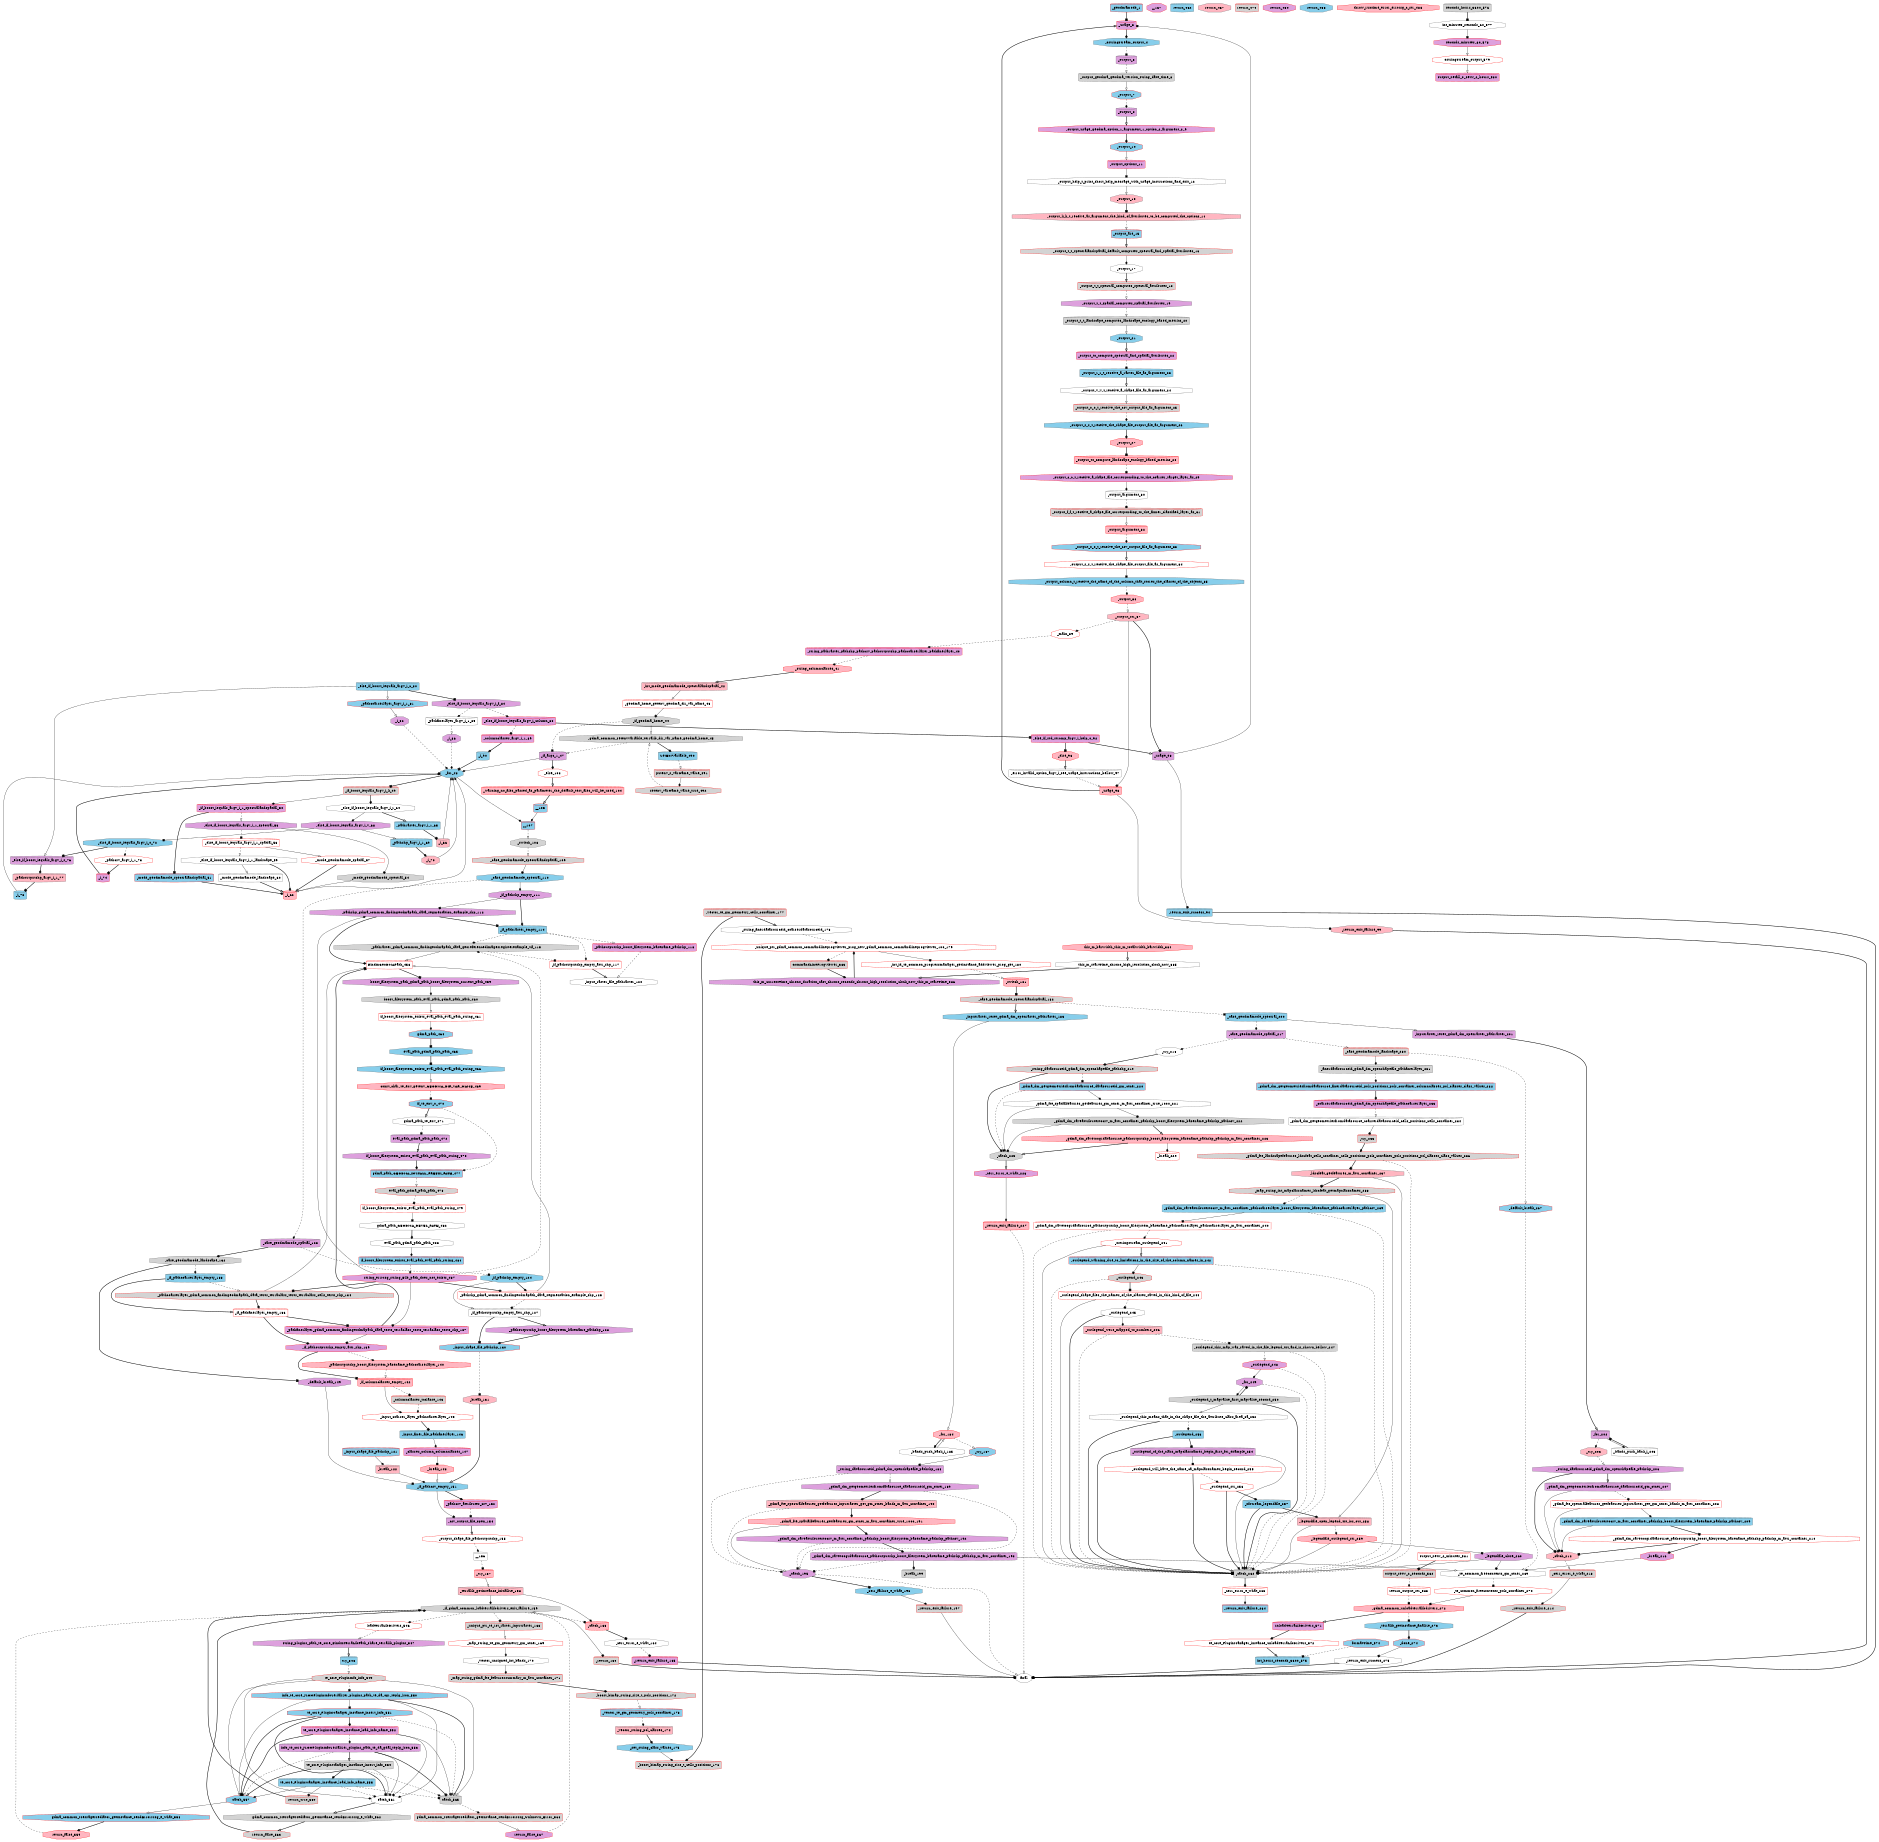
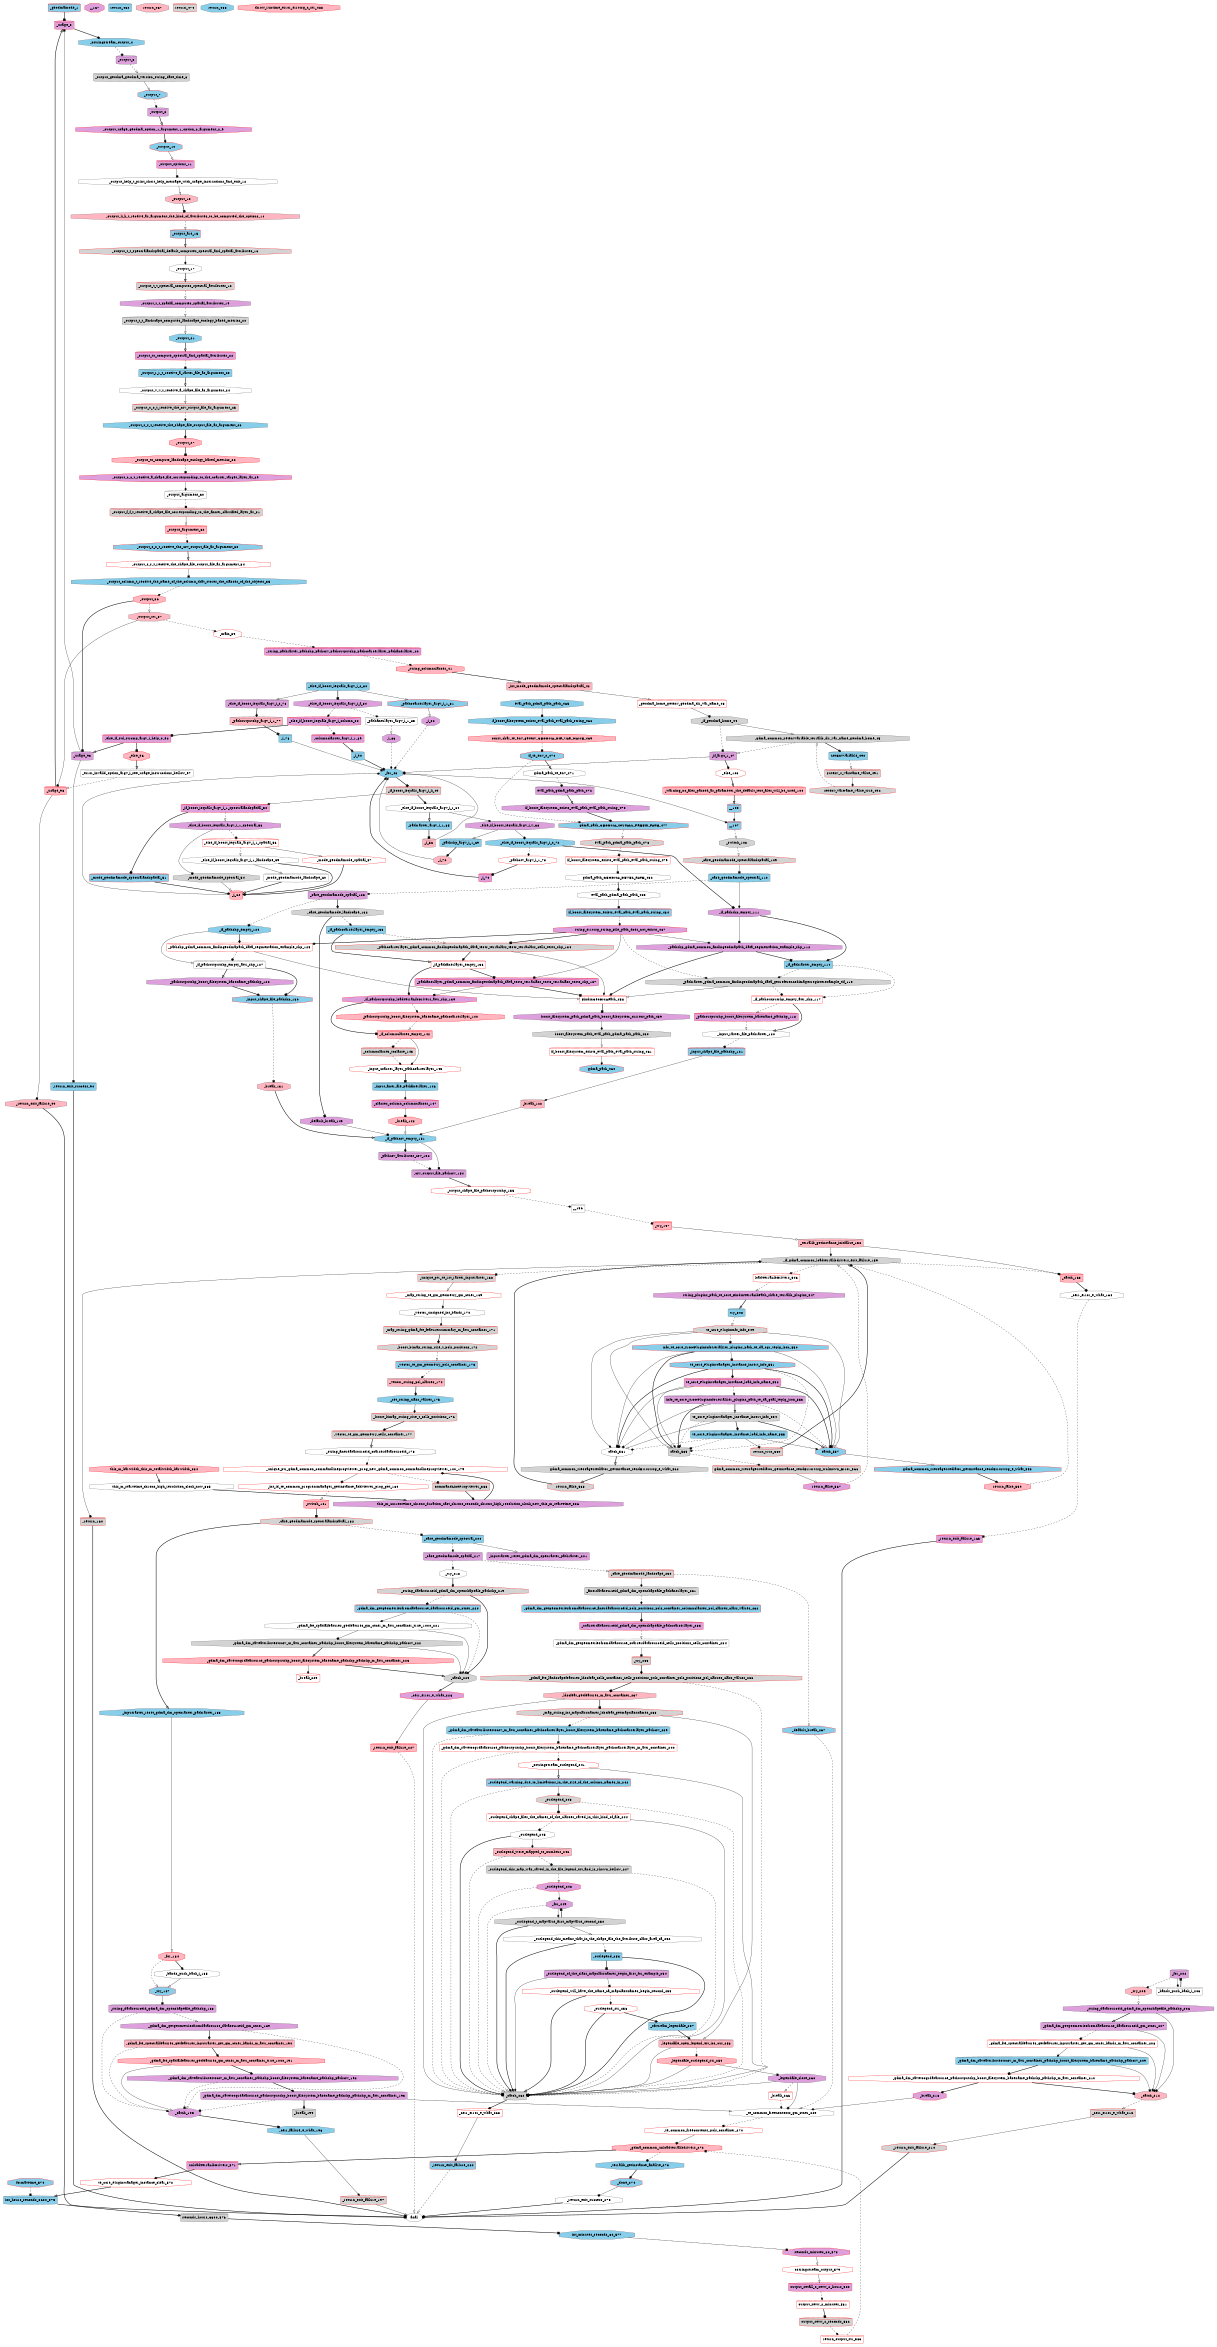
node "return_480": removed
node "int_minutes_seconds_60_577": fillcolor white -> skyblue
node "_output_to_compute_landscape_ecology_based_metrics_28": shape cylinder -> octagon
edge "_output_str_37" -> "_usage_93": now "_output_36" -> "_usage_93"
edge "_else_if_boost_iequals_argv_i_o_72" -> "_else_if_boost_iequals_argv_i_s_76": now "_else_if_boost_iequals_argv_i_o_72" -> "_if_pathshp_empty_111"
node "_case_geodmamode_spectral_110": shape octagon -> cylinder
edge "_if_pathraster_empty_114" -> "_pathoutputshp_boost_filesystem_basename_pathshp_118": now "_if_pathoutputshp_empty_attr_shp_117" -> "_pathoutputshp_boost_filesystem_basename_pathshp_118"
edge "gdma_path_464" -> "eval_path_gdma_path_path_465": removed
edge "_input_raster_file_pathraster_120" -> "_input_shape_file_pathshp_121": added
edge "eval_path_gdma_path_path_465" -> "if_boost_filesystem_exists_eval_path_eval_path_string_466": style bold -> solid
node "gdma_path_GEODMA_INSTALL_PREFIX_PATH_477": shape cylinder -> octagon
edge "_inputraster_reset_gdma_dm_openraster_pathraster_201" -> "_for_202": removed
edge "eval_path_gdma_path_path_483" -> "if_boost_filesystem_exists_eval_path_eval_path_string_484": arrowhead diamond -> box
edge "_vector_te_gm_geometry_cells_container_177" -> "_boost_bimap_string_size_t_cells_positions_176": reversed
node "_if_pathoutputshp_empty_attr_shp_139": label "_if_pathoutputshp_empty_attr_shp_139" -> "_if_pathoutputshp_loadTerraLibDrivers_attr_shp_139"
edge "_bands_push_back_i_185" -> "_for_184": now "_bands_push_back_i_185" -> "_try_187"
edge "_string_datasourceid_gdma_dm_openshapefile_pathshp_206" -> "_catch_212": style bold -> solid
node "_pathcsv_attributes_csv_152": color red -> gray40
node "_csv_output_file_open_154": label "_csv_output_file_open_154" -> "_csv_output_file_pathcsv_154"
edge "_ofstream_legendfile_257" -> "_catch_262": removed
edge "_catch_195" -> "final": now "_return_exit_failure_264" -> "final"
node "loadTerraLibDrivers_546": shape octagon -> cylinder
node "te_core_PluginManager_instance_unloadTerraLibDrivers_572": label "te_core_PluginManager_instance_unloadTerraLibDrivers_572" -> "te_core_PluginManager_instance_clear_572"
node "_break_266": added
edge "int_hours_seconds_3600_575" -> "seconds_hours_3600_576": added
edge "output_setfill_0_setw_2_hours_580" -> "output_setw_2_minutes_581": added
